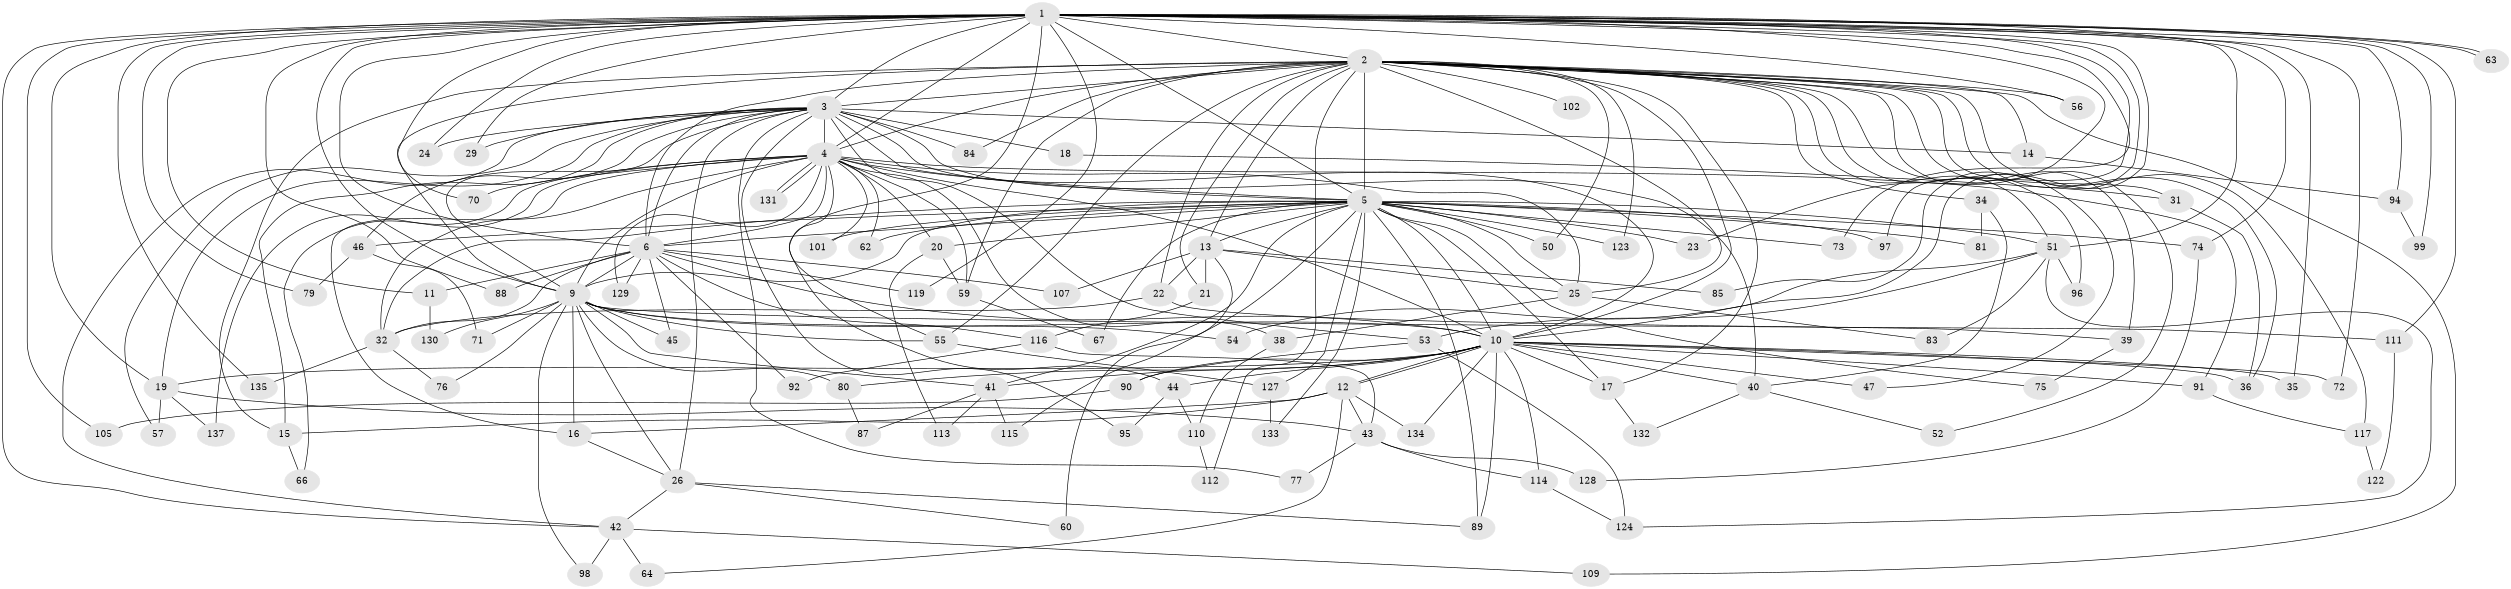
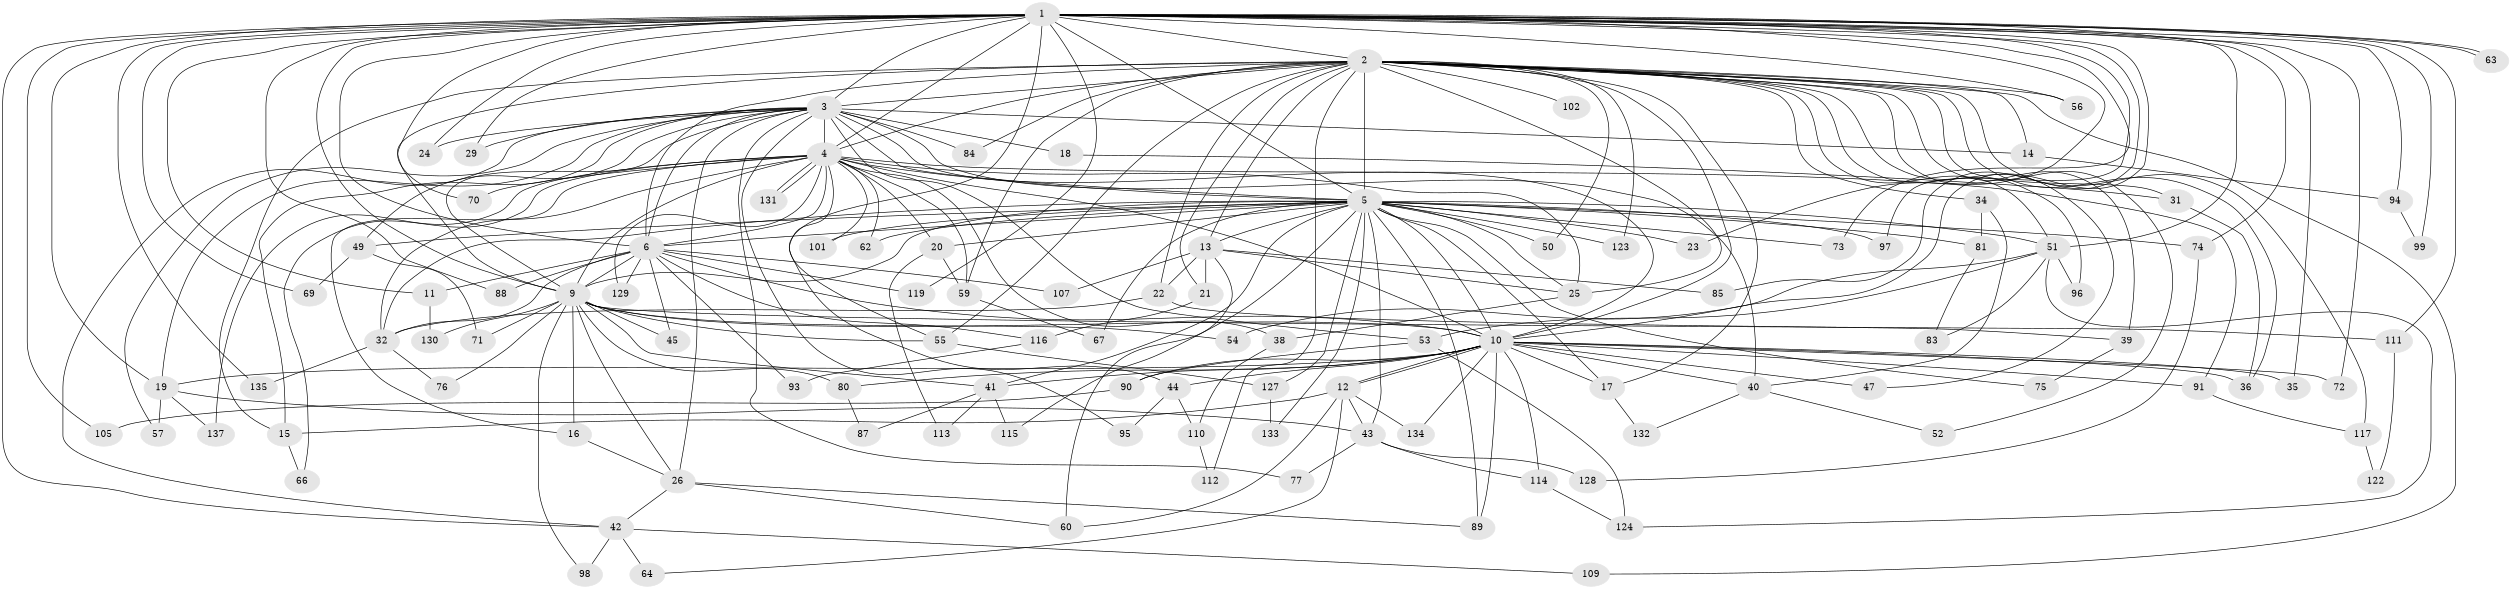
node "46": label "46" -> "49"
node "79": label "79" -> "69"
edge "25" -- "83": now "81" -- "83"
edge "116" -- "43": now "5" -- "43"
node "92": label "92" -> "93"
edge "12" -- "16": now "12" -- "60"
